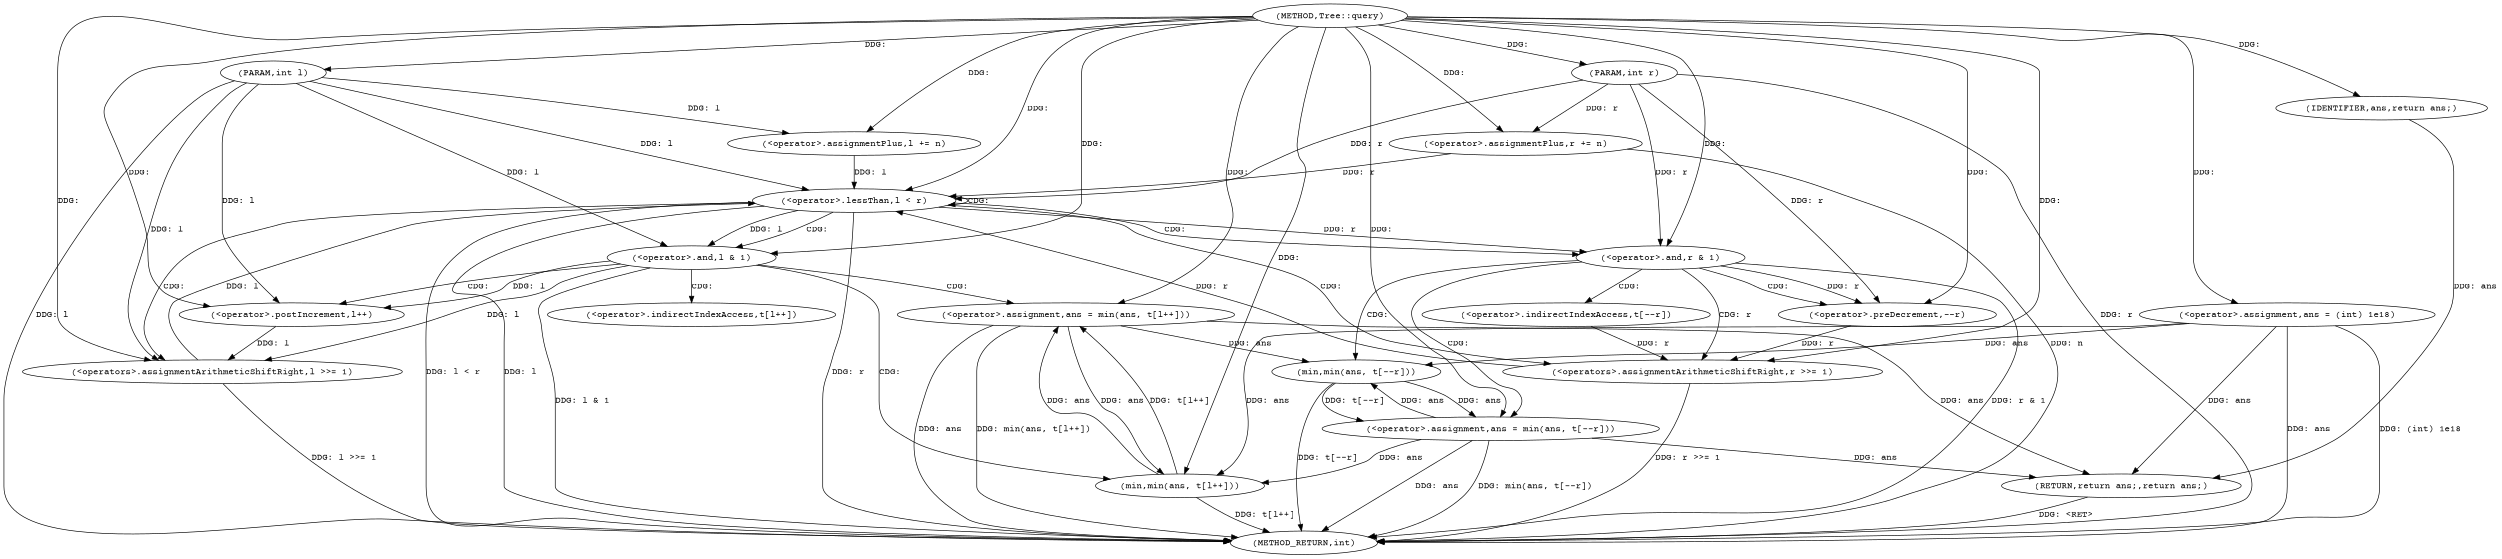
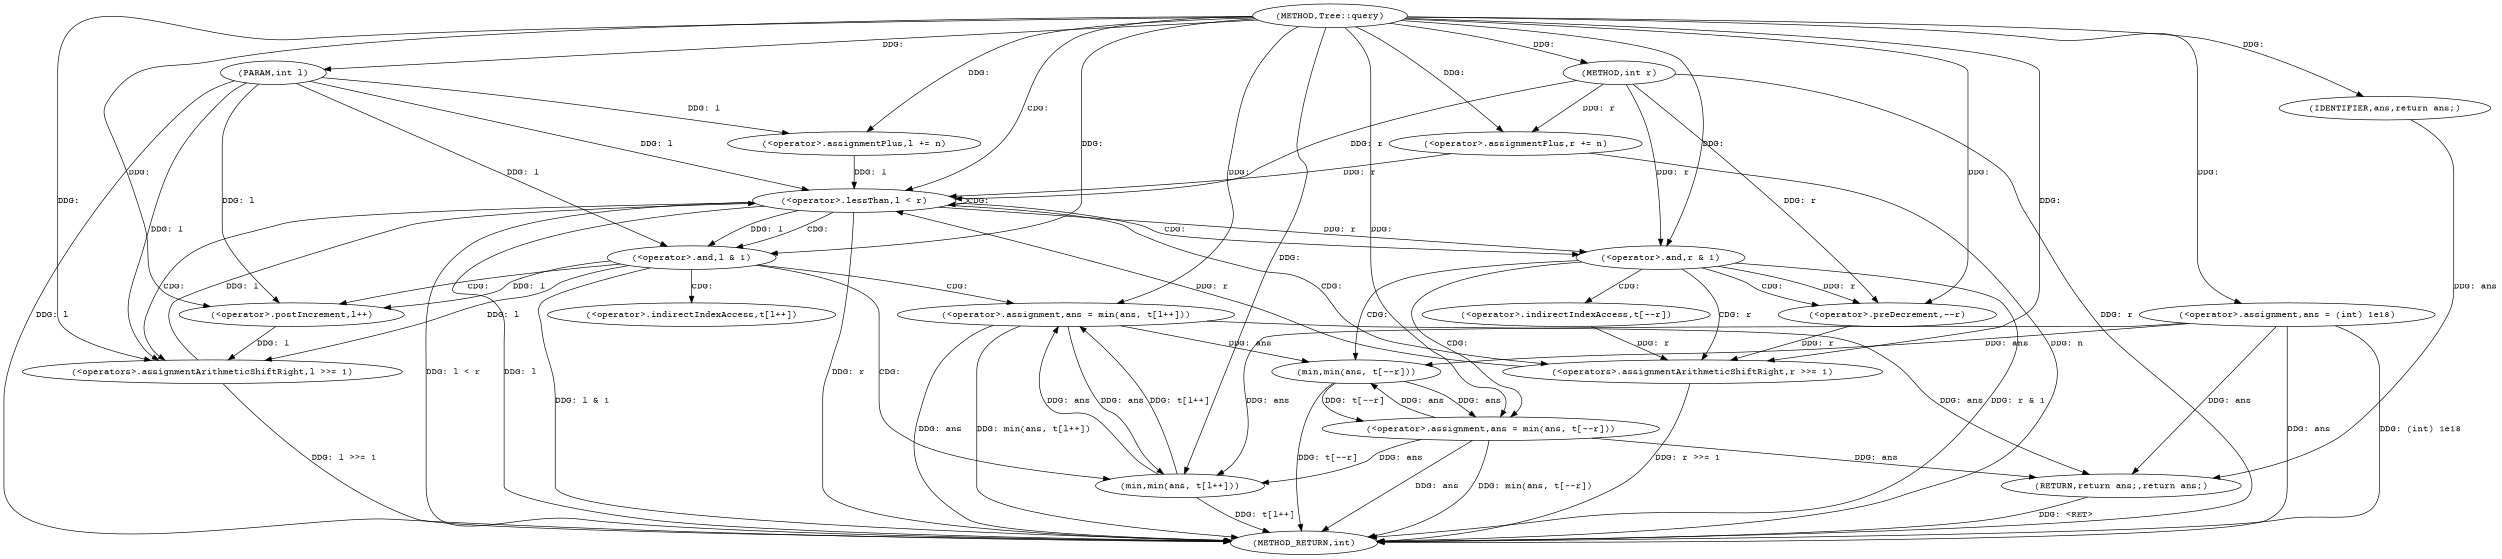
node "(PARAM,int r)": label "(PARAM,int r)" -> "(METHOD,int r)"
edge "(METHOD,Tree::query)" -> "(<operator>.lessThan,l < r)": label "DDG: " -> "CDG: "
